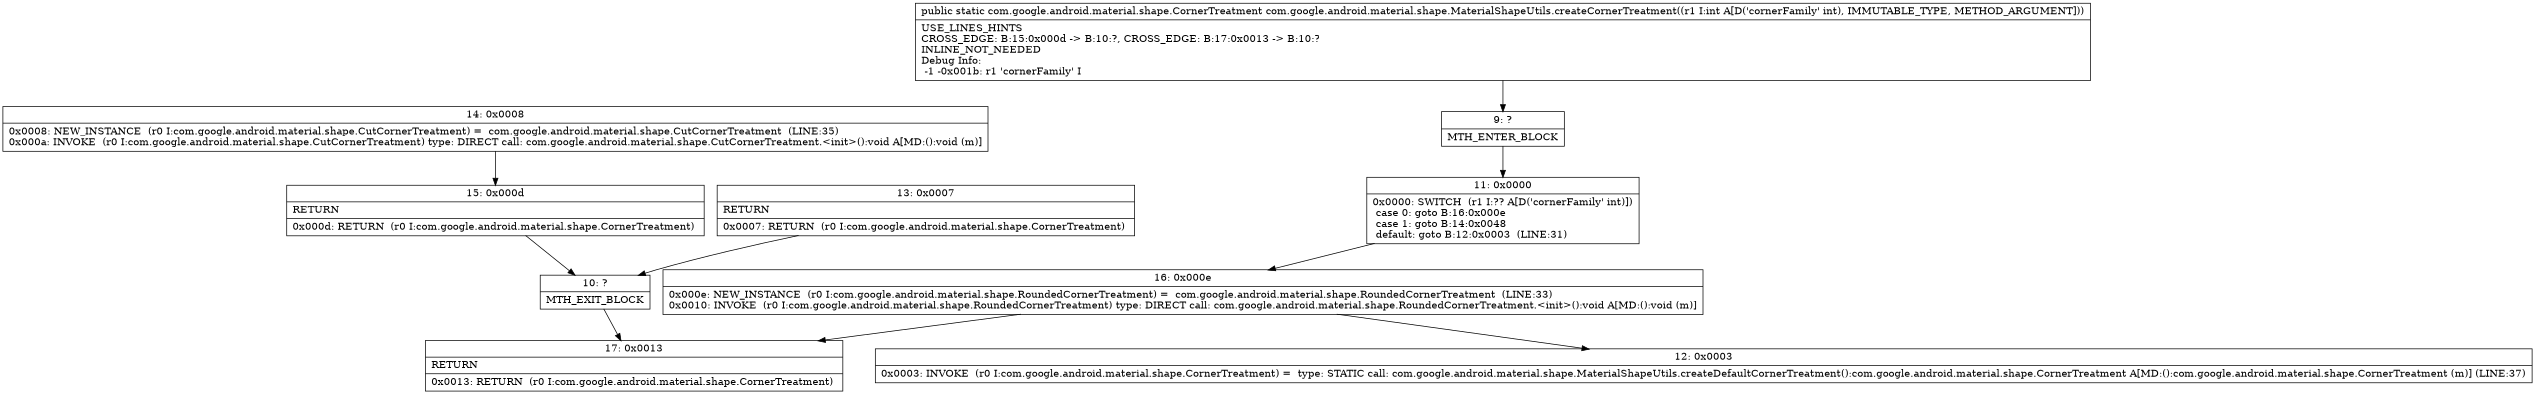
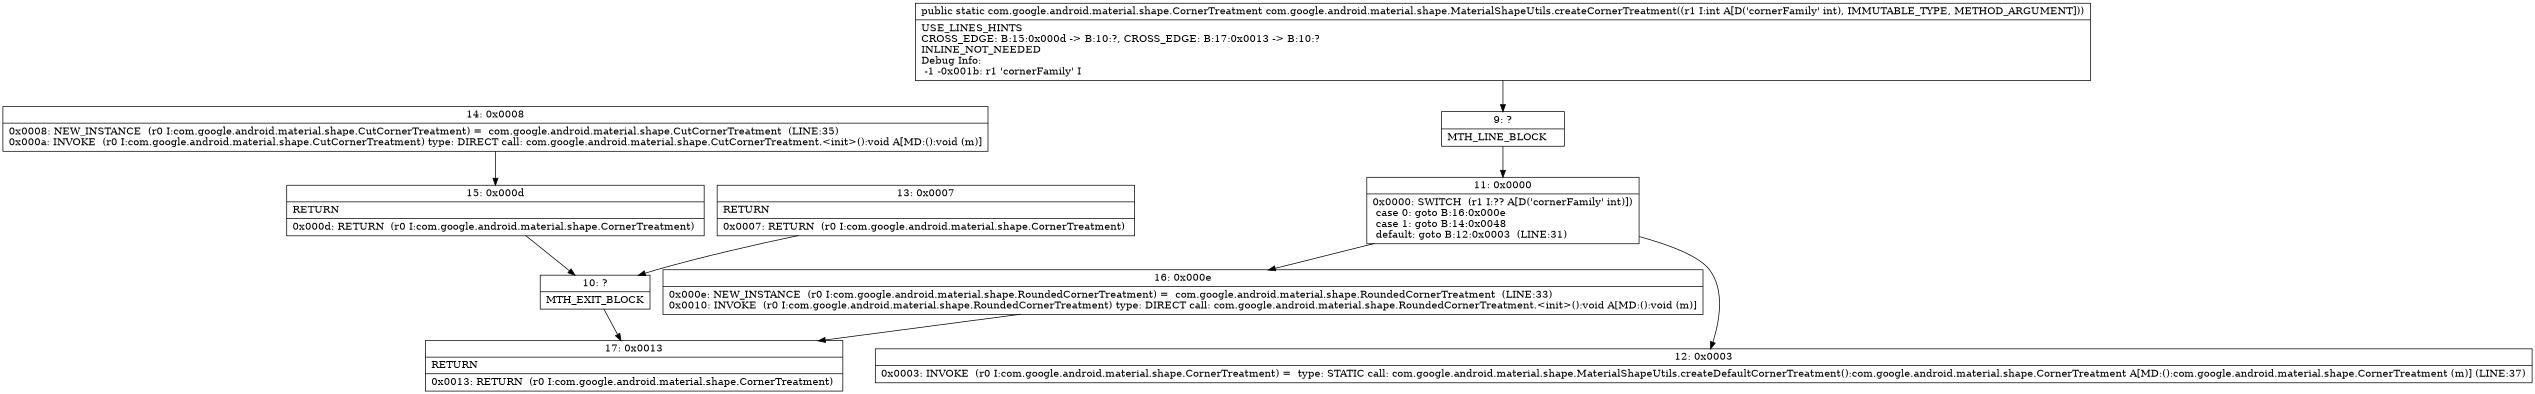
node "9: ?": text "MTH_ENTER_BLOCK" -> "MTH_LINE_BLOCK"
edge "16: 0x000e" -> "12: 0x0003": now "11: 0x0000" -> "12: 0x0003"
